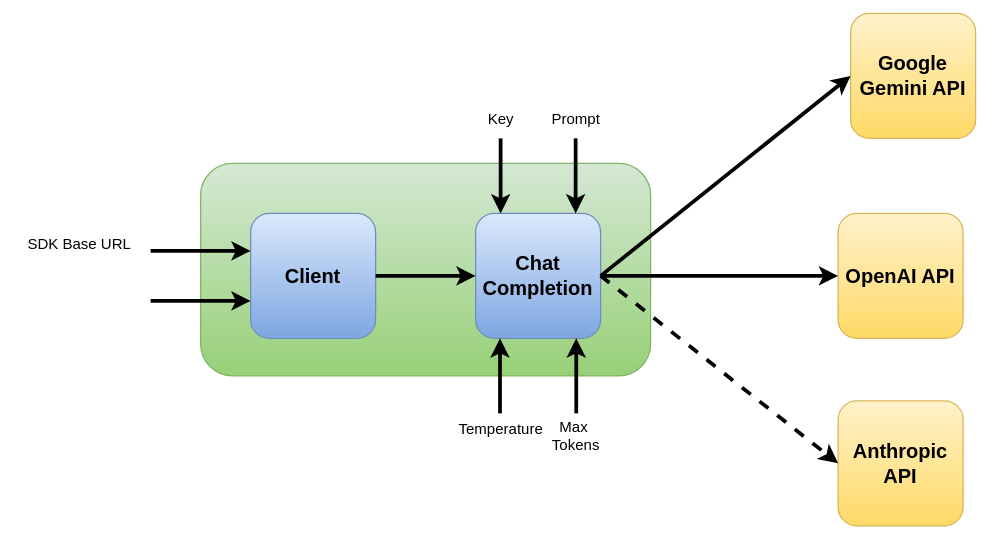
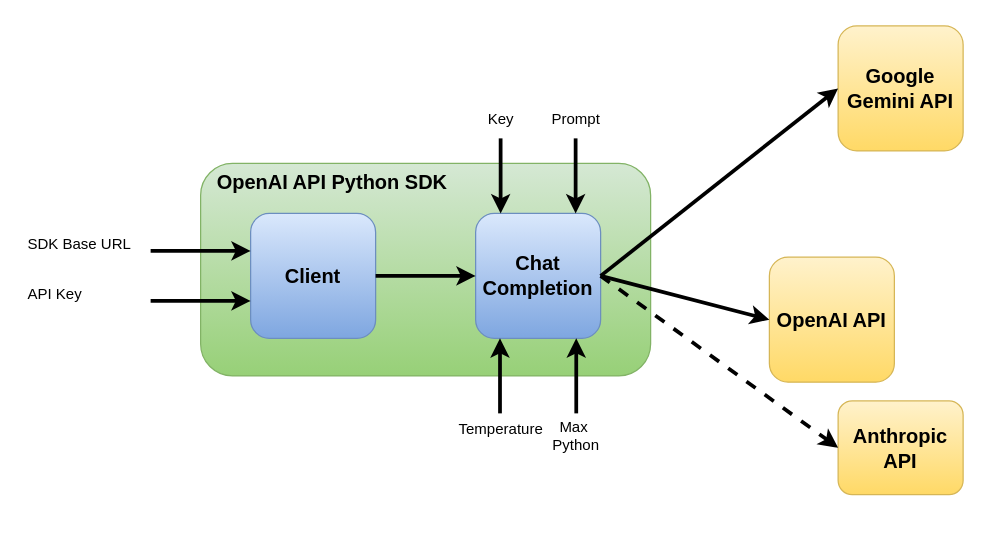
node "Google Gemini API": moved (913, 76) -> (901, 88)
node "OpenAI API Python SDK": added
node "OpenAI API": moved (901, 276) -> (832, 319)
node "API Key": added
node "Max Tokens": label "Max Tokens" -> "Max Python"
node "Anthropic API": size 125x125 -> 125x94
